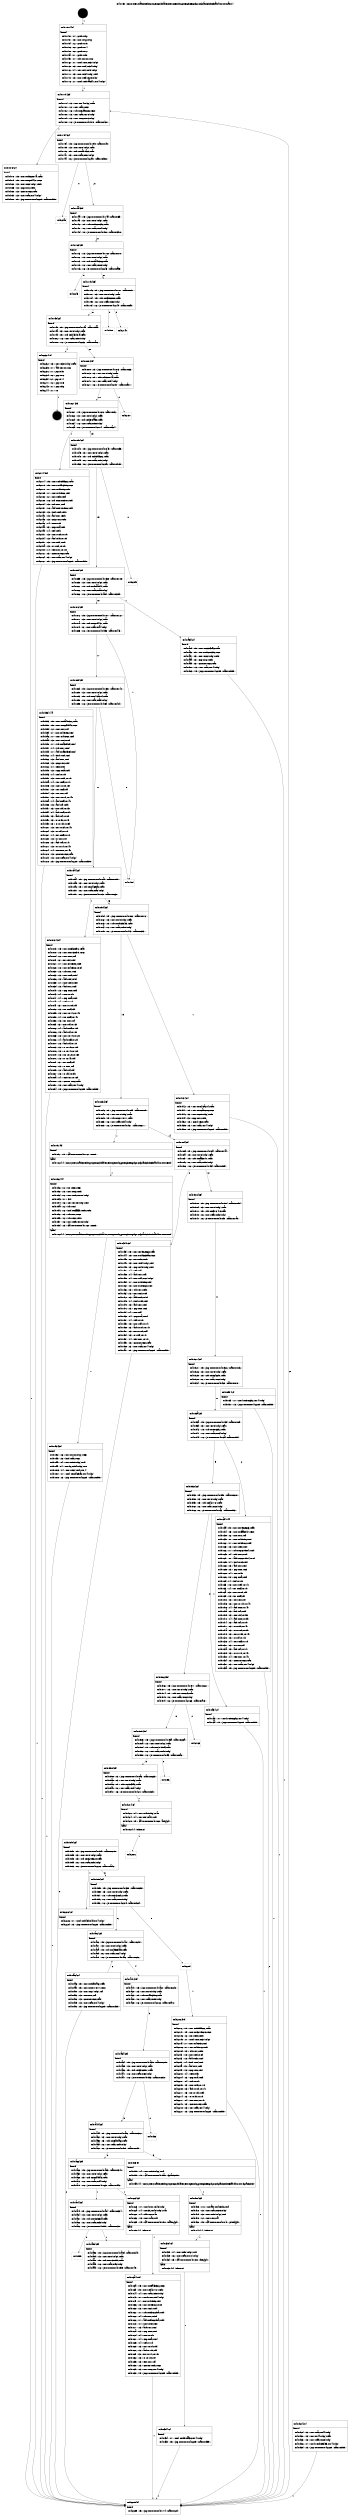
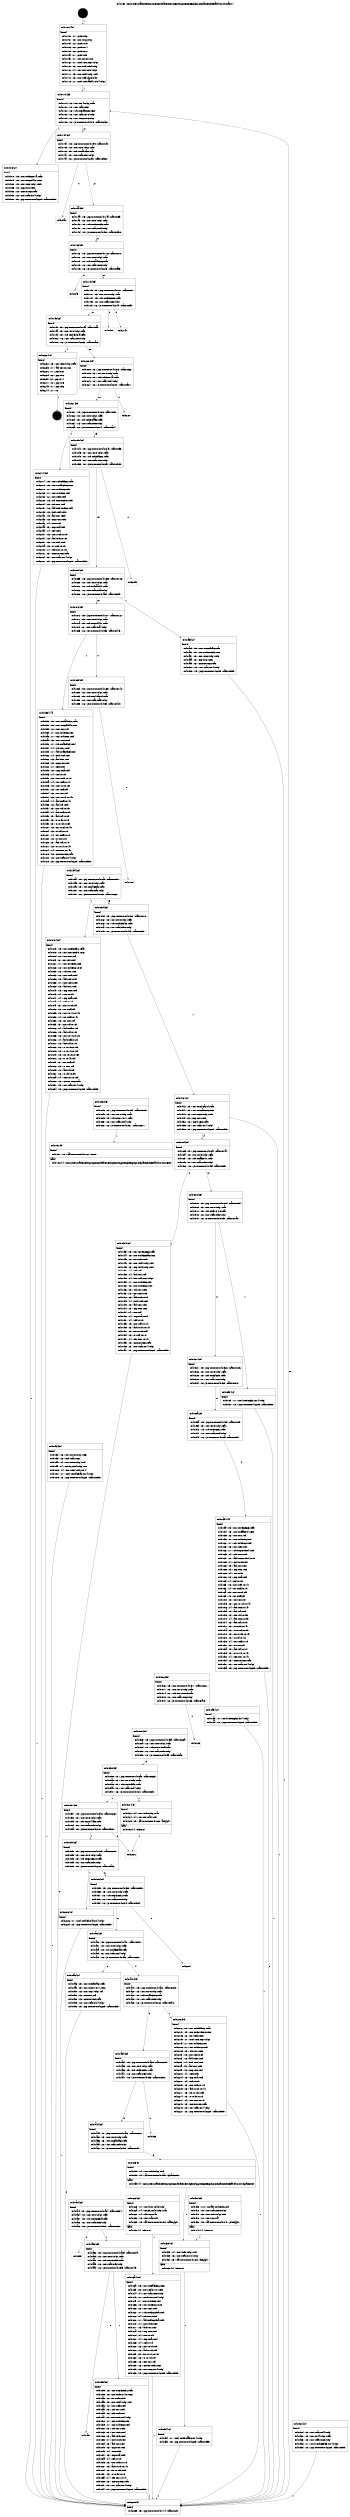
edge "0x40177d [23]" -> "0x401794 [22]": added, label "21"
edge "0x401840 [25]" -> "0x401827 [25]": reversed
edge "0x401872 [25]" -> "0x401b5d": now "0x401872 [25]" -> "0x401b93 [144]"
edge "0x40188b [25]" -> "0x4018a4 [25]": removed, label "17"
edge "0x4018bd [25]" -> "0x4018d6 [25]": removed, label "15"
edge "0x4018d6 [25]" -> "0x4018ef [25]": now "0x401b42 [27]" -> "0x4018ef [25]"
node "0x401dc6 [44]": removed
edge "0x401908 [25]" -> "0x401ef9 [12]": added, label "1"
node "0x401953 [25]": removed
edge "0x40196c [25]" -> "0x401985 [25]": removed, label "8"
node "0x401ffc": removed
node "0x4019b7 [25]": added
edge "0x401da6 [27]" -> "0x401a02 [25]": reversed
edge "0x40227f" -> "0x4021cc [90]": now "0x401a1b [25]" -> "0x4021cc [90]"
node "0x401a66 [25]": removed
edge "0x401f05 [9]" -> "0x401f0e [23]": now "0x401f05 [9]" -> "0x401f25 [15]"
edge "0x402226 [12]" -> "0x4022e9 [5]": added, label "1"
node "0x401ab1": added
node "0x401e99 [96]": added
